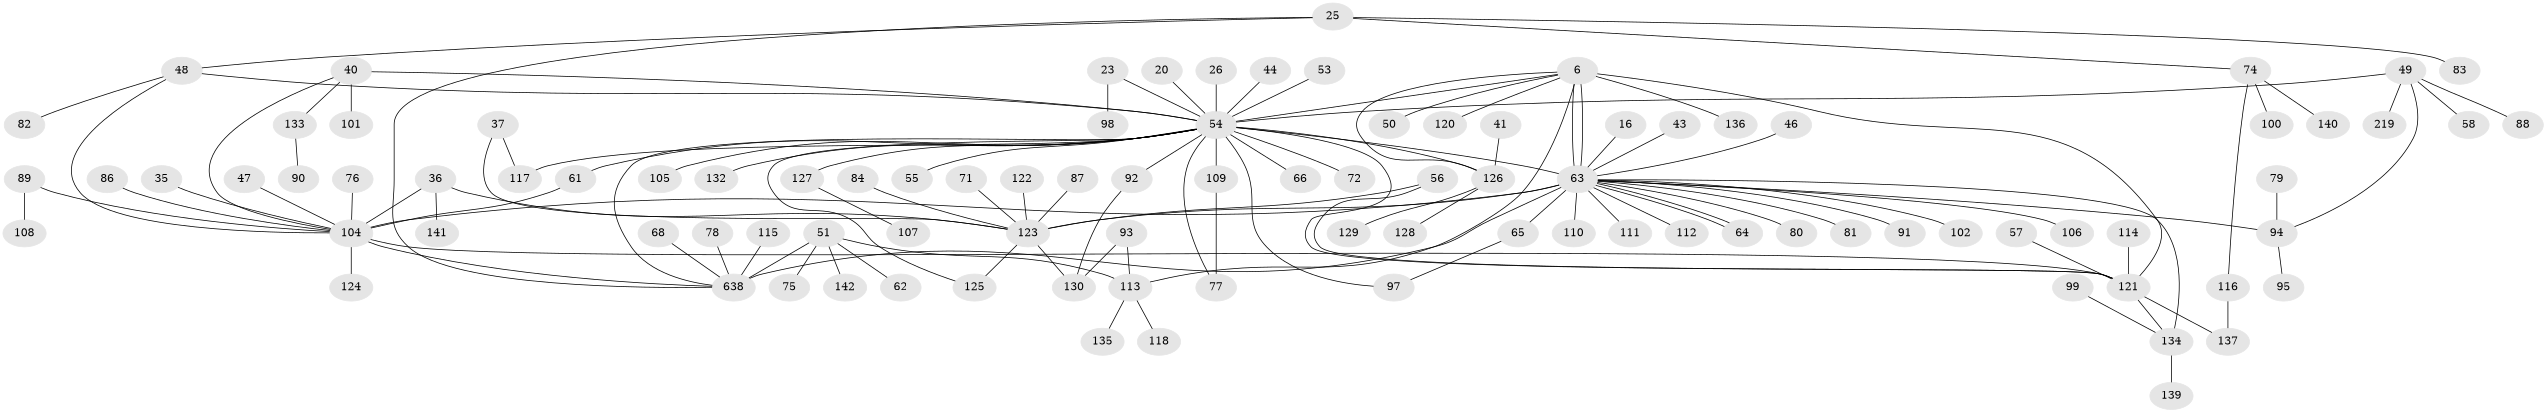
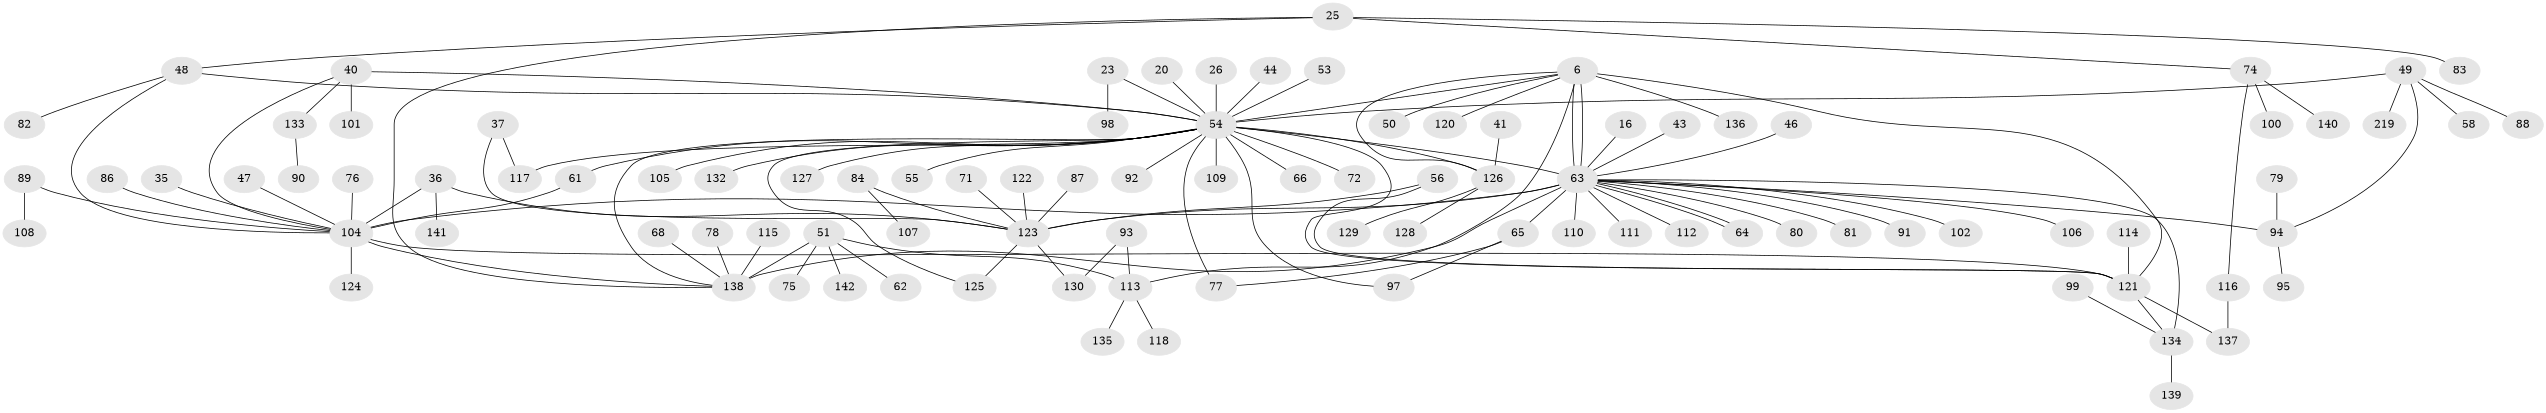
edge "127" -- "107": now "84" -- "107"
edge "92" -- "130": removed
edge "109" -- "77": now "65" -- "77"
node "57": removed
node "638": label "638" -> "138"
